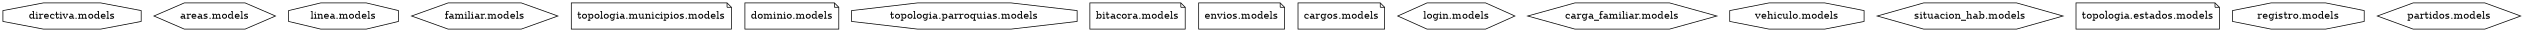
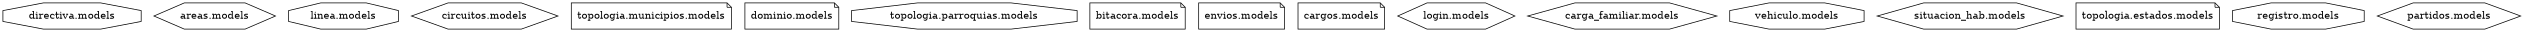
node "familiar.models": label "familiar.models" -> "circuitos.models"
